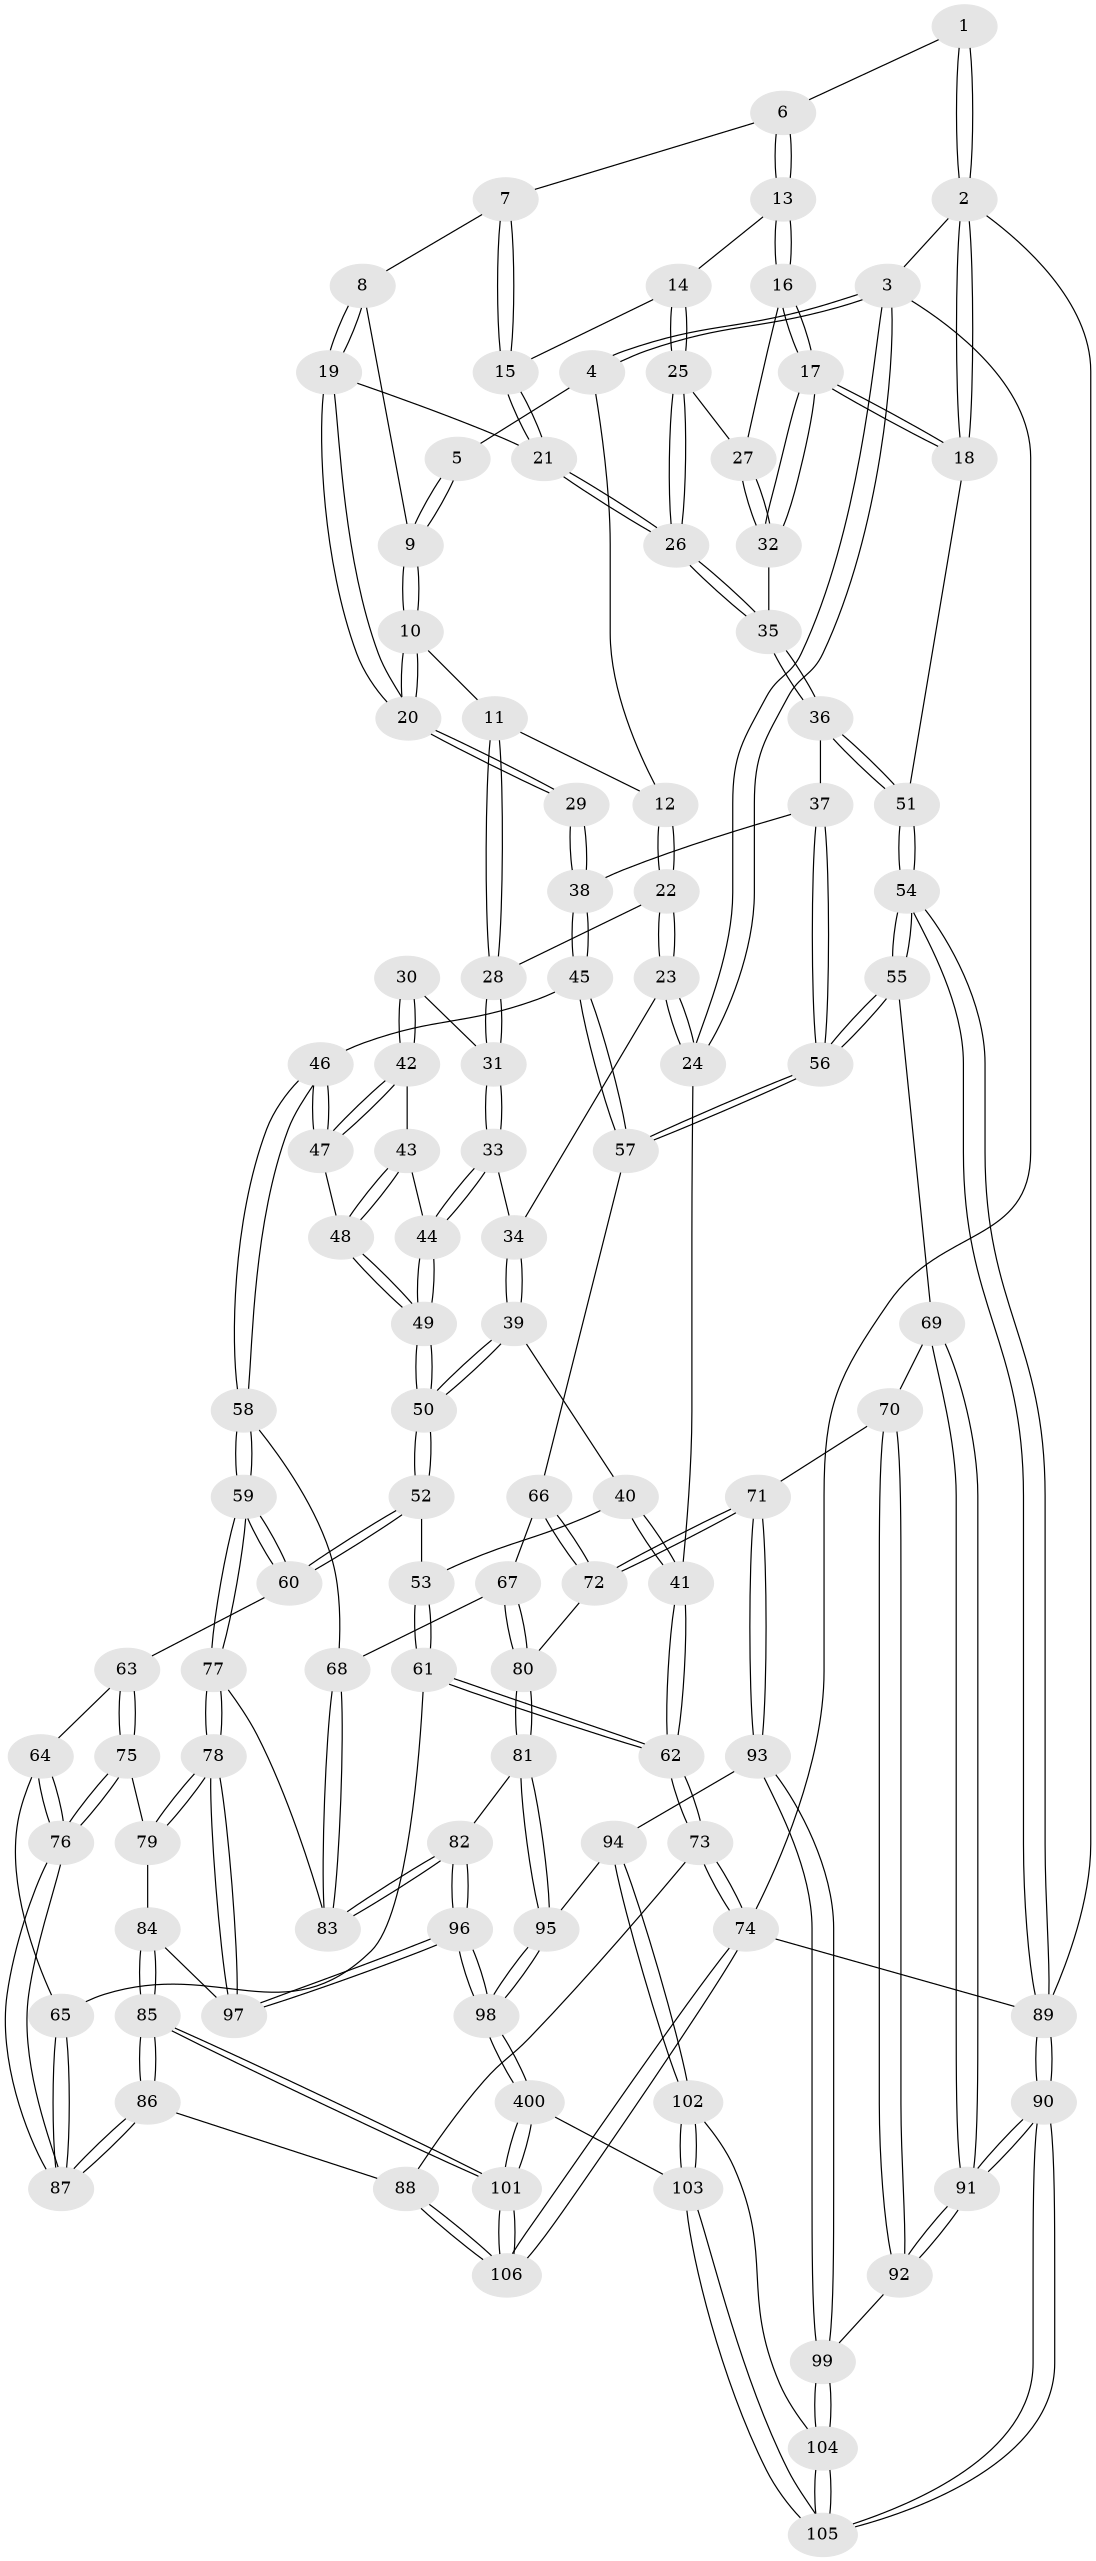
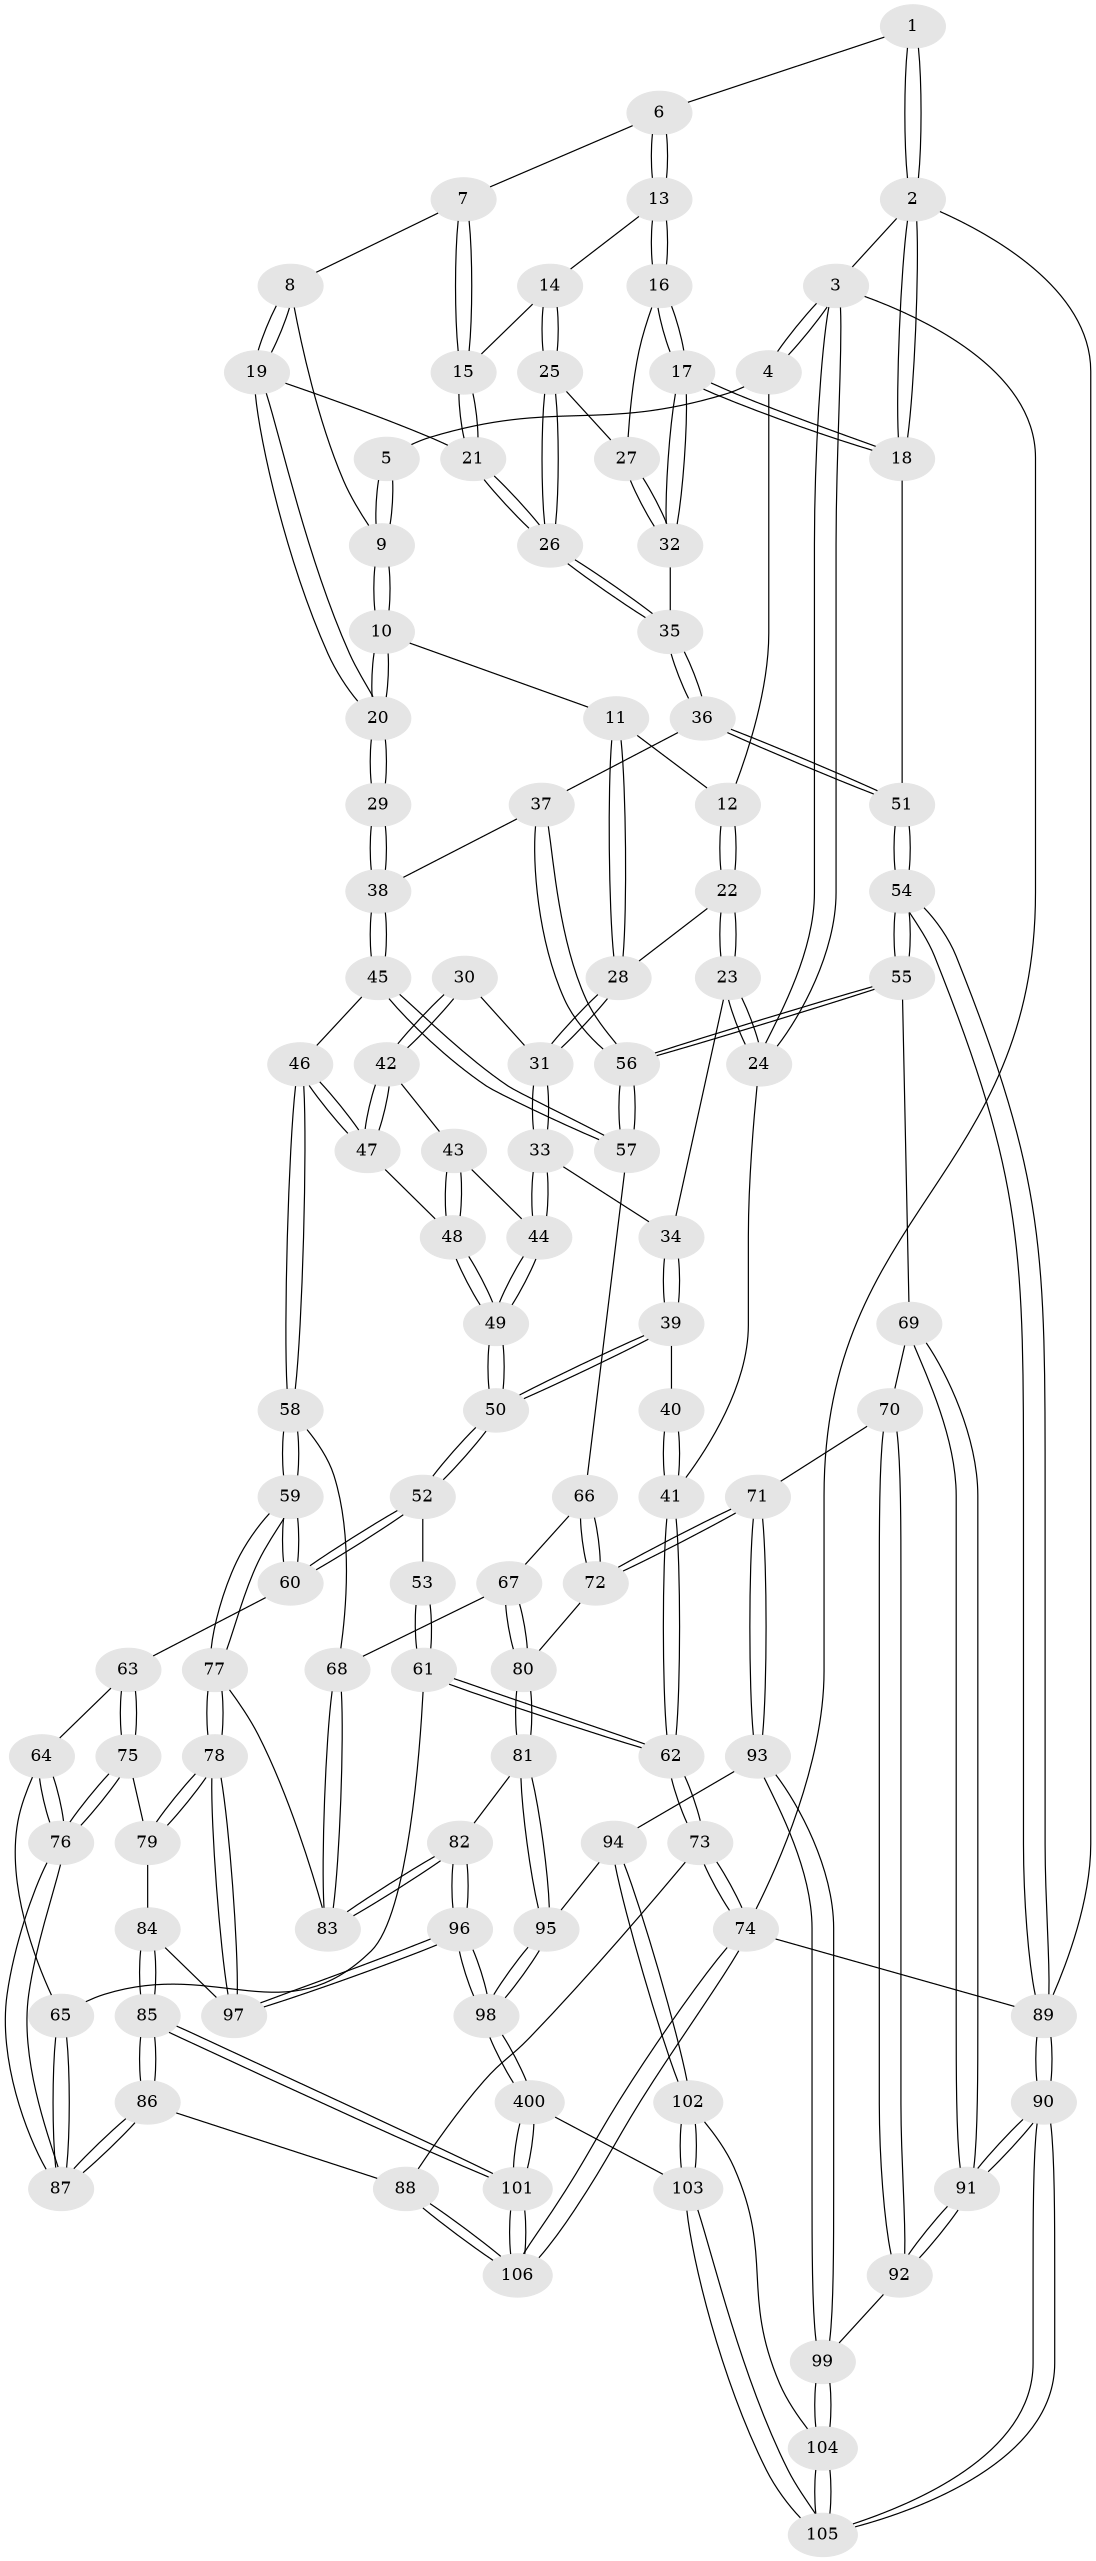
edge "40" -- "53": removed
